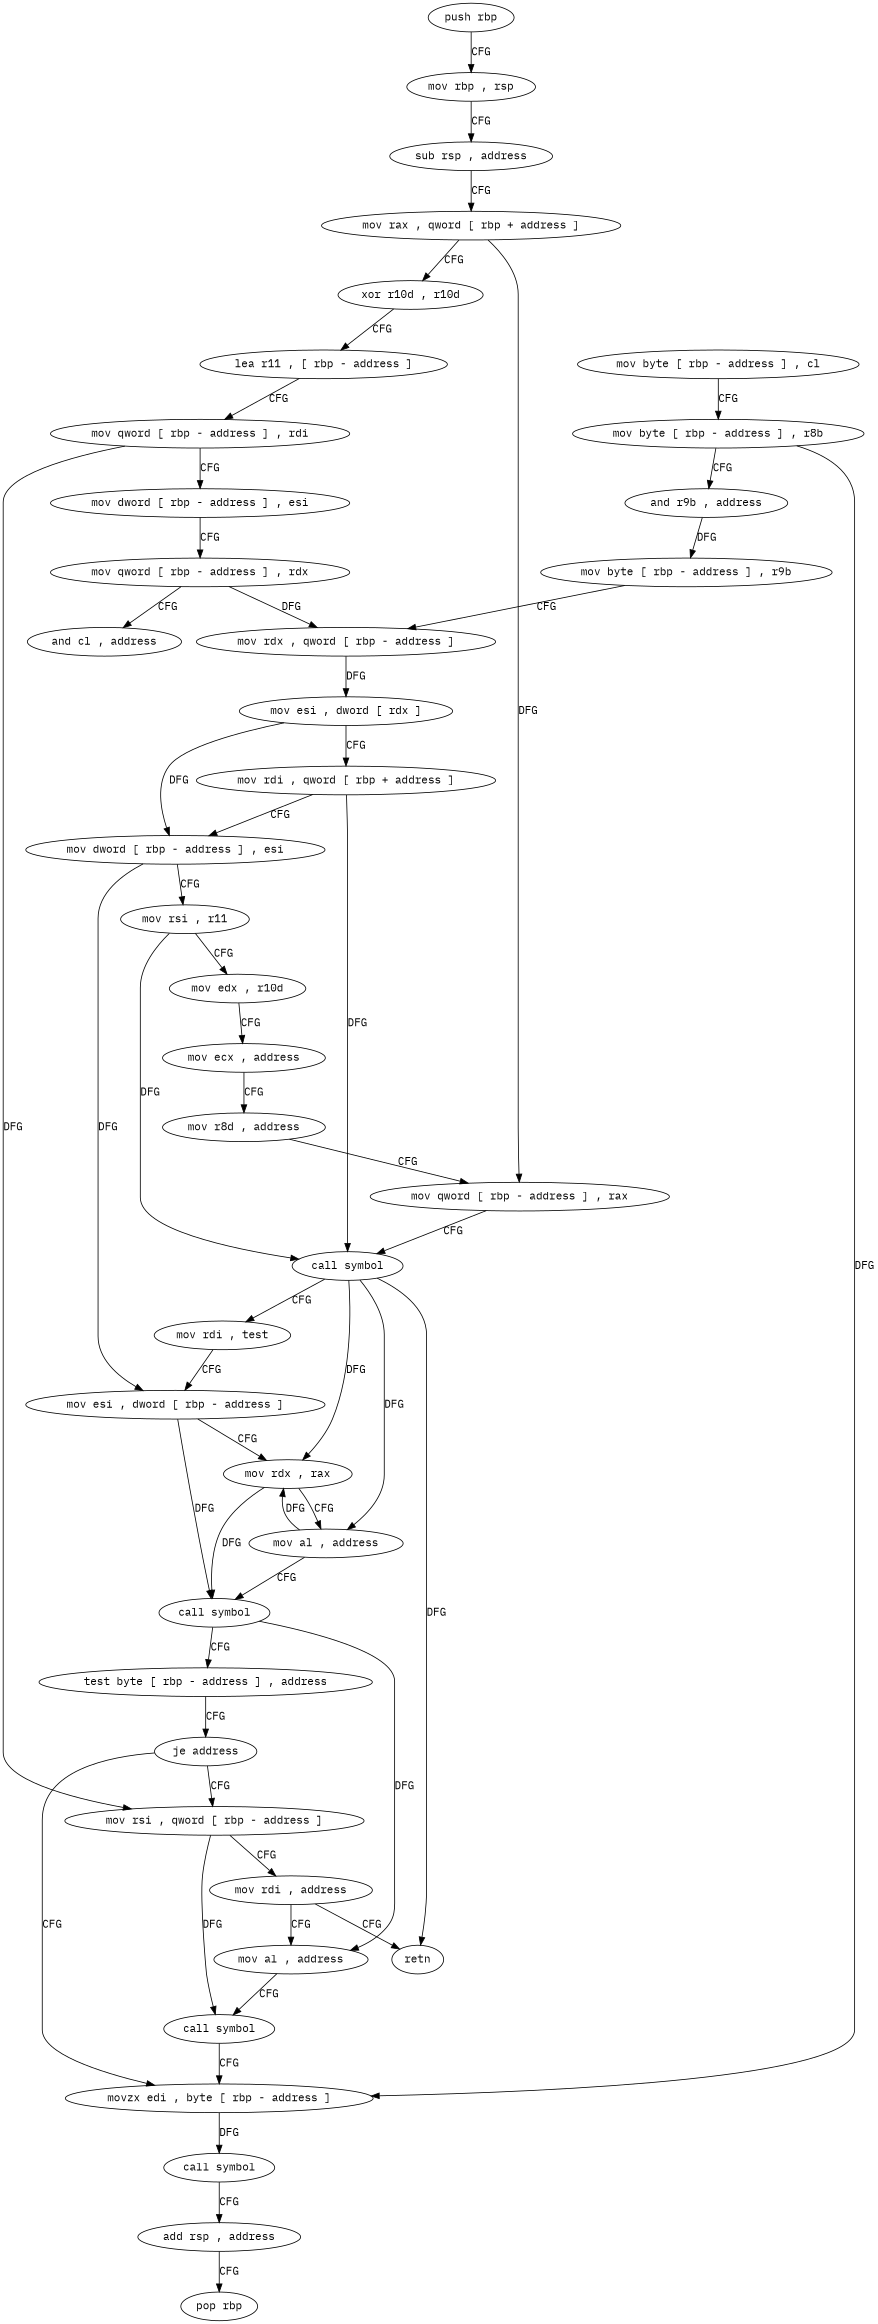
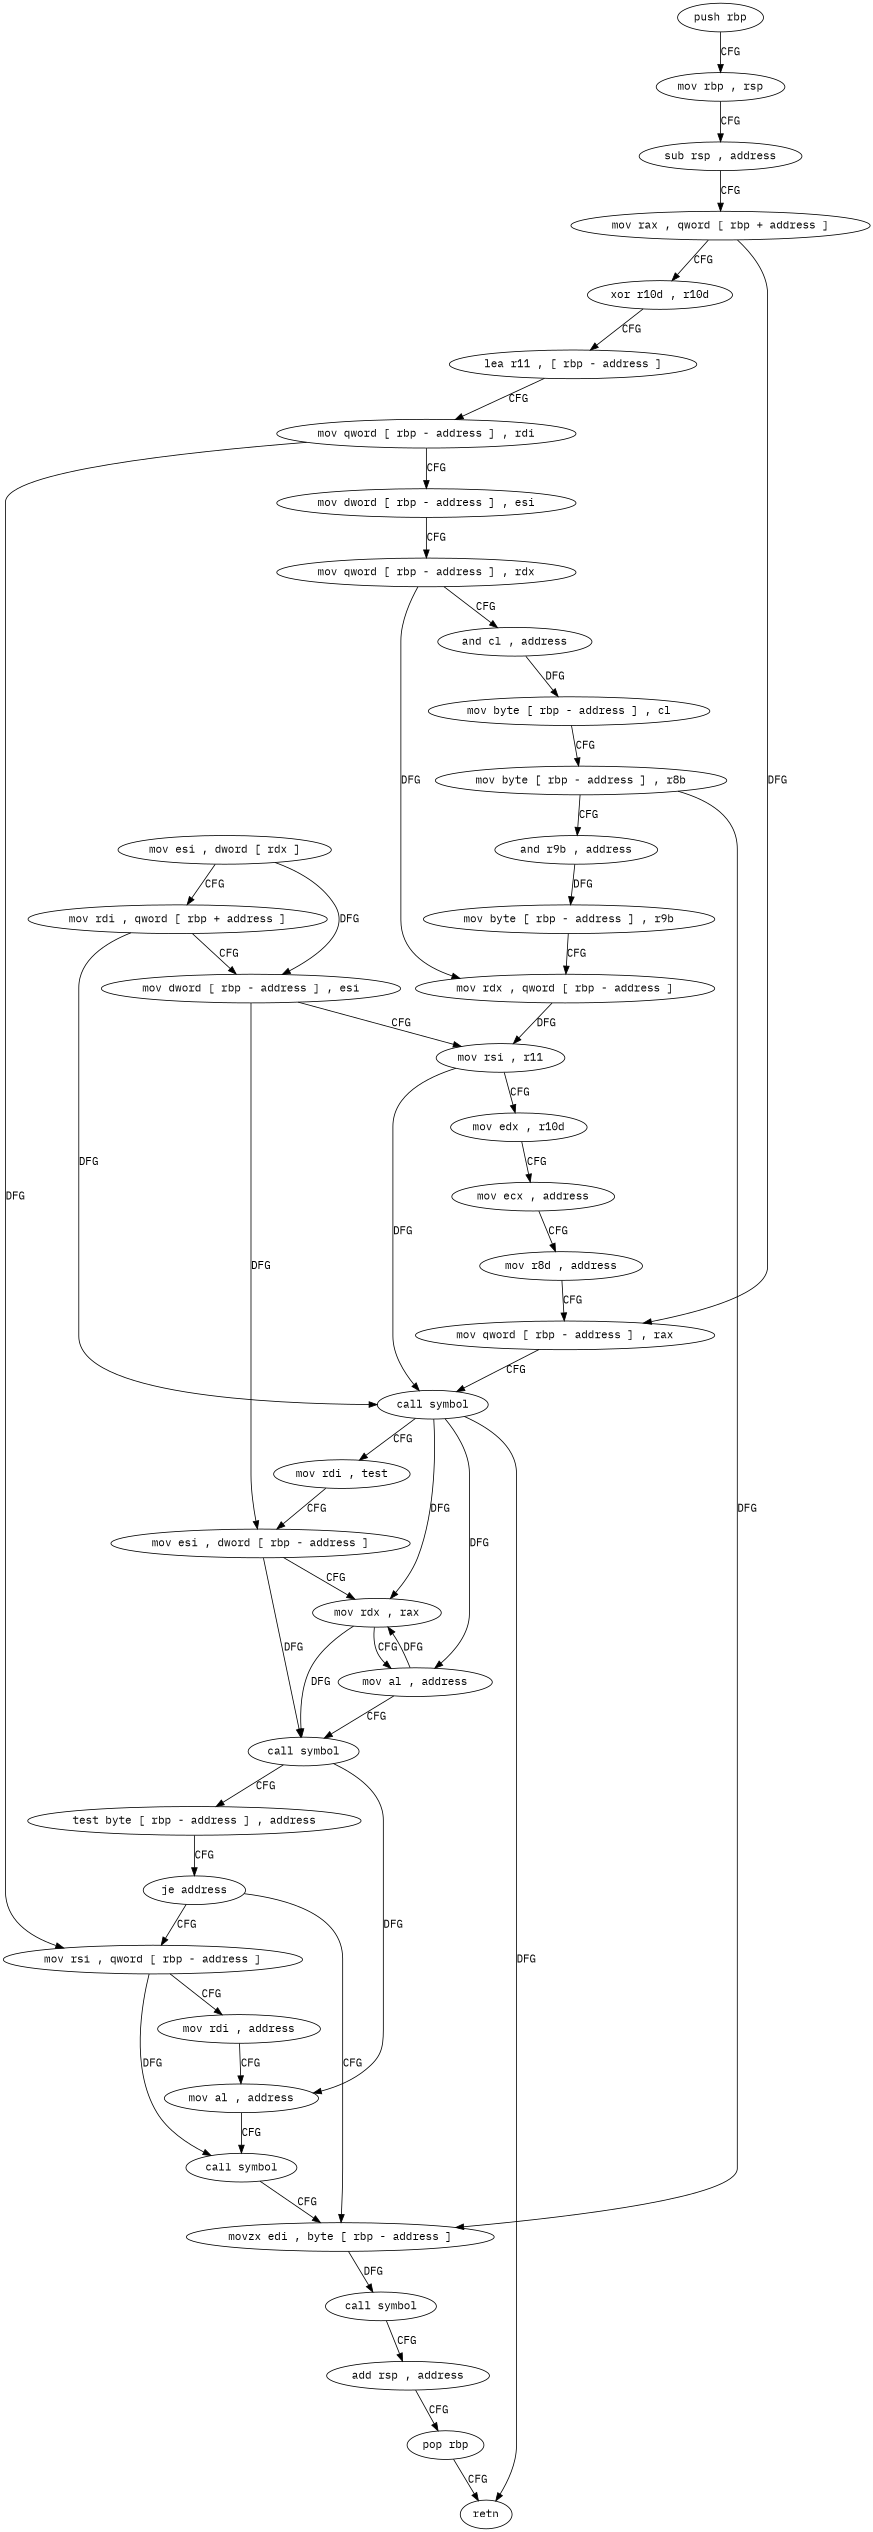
edge "mov rdx , qword [ rbp - address ]" -> "mov esi , dword [ rdx ]": now "mov rdx , qword [ rbp - address ]" -> "mov rsi , r11"
edge "and cl , address" -> "mov byte [ rbp - address ] , cl": added, label "DFG"
edge "mov rdi , address" -> "retn": now "pop rbp" -> "retn"
